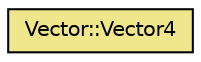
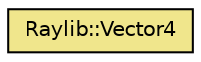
node "Vector::Vector4": label "Vector::Vector4" -> "Raylib::Vector4"
